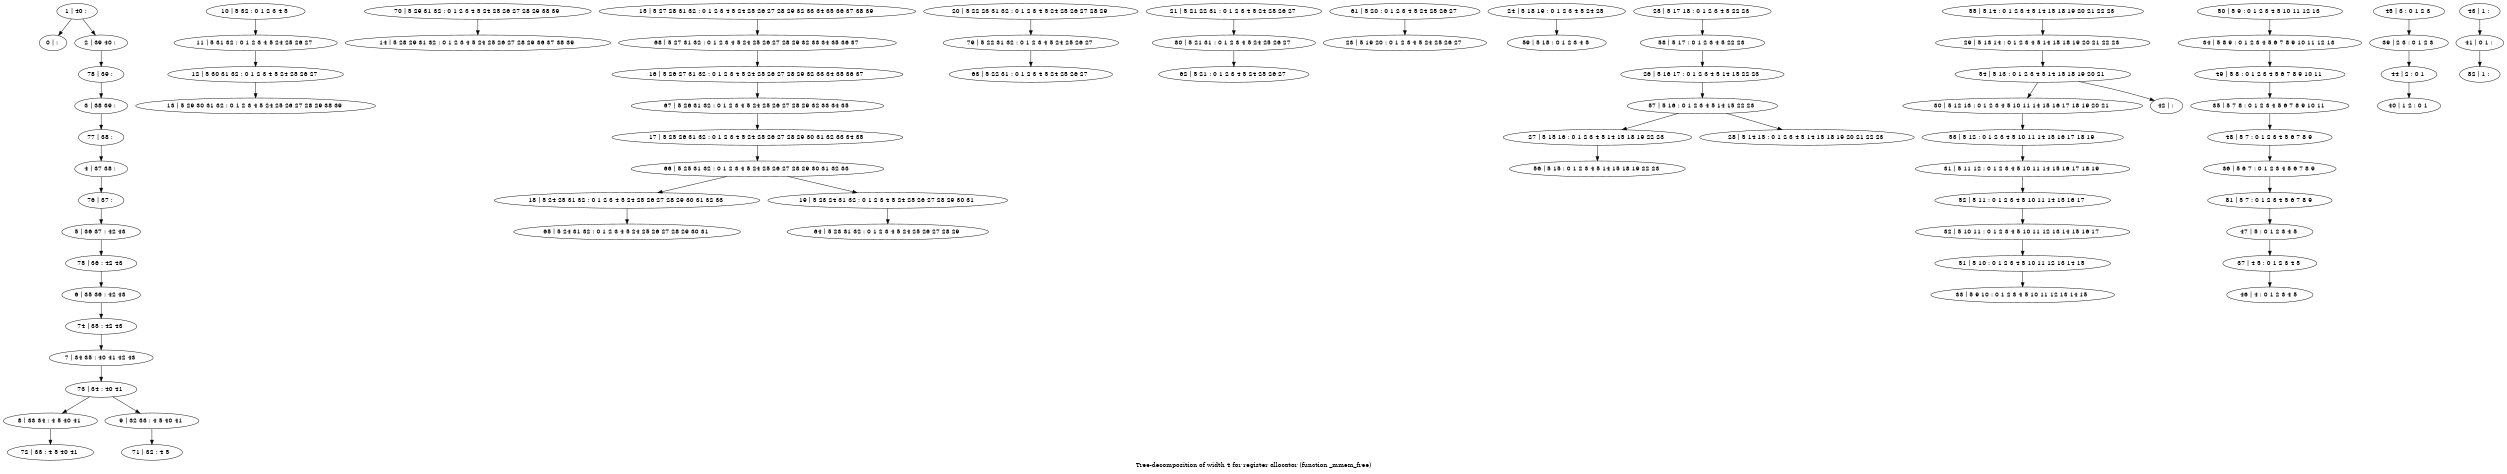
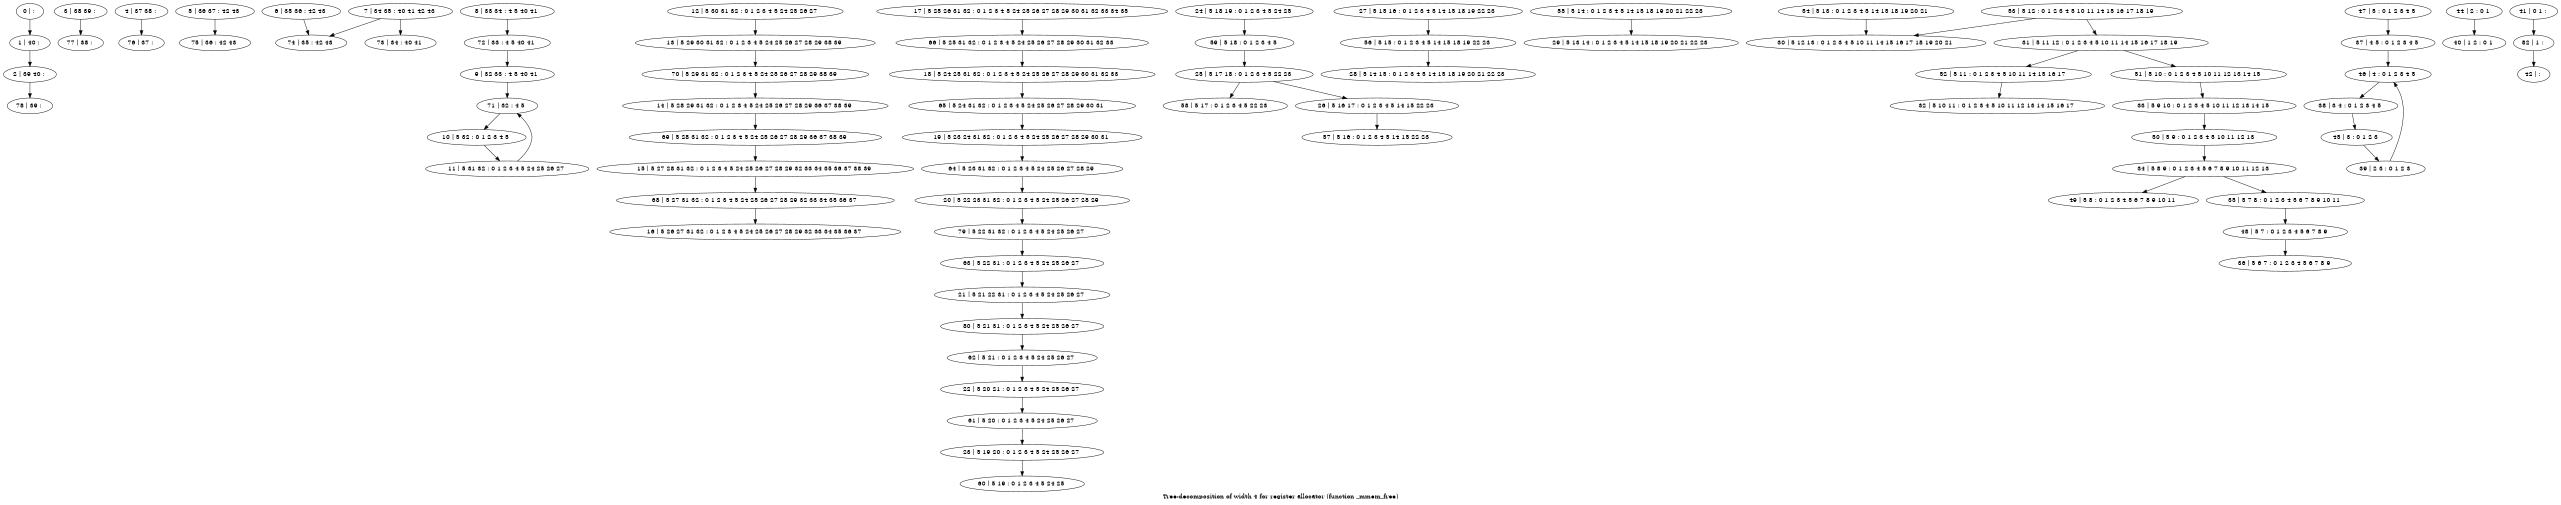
node "43 | 1 :": removed
edge "1 | 40 :" -> "0 | :": reversed
edge "11 | 5 31 32 : 0 1 2 3 4 5 24 25 26 27" -> "12 | 5 30 31 32 : 0 1 2 3 4 5 24 25 26 27": now "11 | 5 31 32 : 0 1 2 3 4 5 24 25 26 27" -> "71 | 32 : 4 5"
edge "13 | 5 29 30 31 32 : 0 1 2 3 4 5 24 25 26 27 28 29 38 39" -> "70 | 5 29 31 32 : 0 1 2 3 4 5 24 25 26 27 28 29 38 39": added
edge "59 | 5 18 : 0 1 2 3 4 5" -> "25 | 5 17 18 : 0 1 2 3 4 5 22 23": added
edge "58 | 5 17 : 0 1 2 3 4 5 22 23" -> "26 | 5 16 17 : 0 1 2 3 4 5 14 15 22 23": now "25 | 5 17 18 : 0 1 2 3 4 5 22 23" -> "26 | 5 16 17 : 0 1 2 3 4 5 14 15 22 23"
edge "29 | 5 13 14 : 0 1 2 3 4 5 14 15 18 19 20 21 22 23" -> "54 | 5 13 : 0 1 2 3 4 5 14 15 18 19 20 21": removed
edge "39 | 2 3 : 0 1 2 3" -> "44 | 2 : 0 1": now "39 | 2 3 : 0 1 2 3" -> "46 | 4 : 0 1 2 3 4 5"
edge "78 | 39 :" -> "3 | 38 39 :": removed
edge "49 | 5 8 : 0 1 2 3 4 5 6 7 8 9 10 11" -> "35 | 5 7 8 : 0 1 2 3 4 5 6 7 8 9 10 11": now "34 | 5 8 9 : 0 1 2 3 4 5 6 7 8 9 10 11 12 13" -> "35 | 5 7 8 : 0 1 2 3 4 5 6 7 8 9 10 11"
edge "54 | 5 13 : 0 1 2 3 4 5 14 15 18 19 20 21" -> "42 | :": now "82 | 1 :" -> "42 | :"
node "67 | 5 26 31 32 : 0 1 2 3 4 5 24 25 26 27 28 29 32 33 34 35": removed
node "38 | 3 4 : 0 1 2 3 4 5": added
edge "30 | 5 12 13 : 0 1 2 3 4 5 10 11 14 15 16 17 18 19 20 21" -> "53 | 5 12 : 0 1 2 3 4 5 10 11 14 15 16 17 18 19": reversed
edge "33 | 5 9 10 : 0 1 2 3 4 5 10 11 12 13 14 15" -> "50 | 5 9 : 0 1 2 3 4 5 10 11 12 13": added
edge "71 | 32 : 4 5" -> "10 | 5 32 : 0 1 2 3 4 5": added
edge "57 | 5 16 : 0 1 2 3 4 5 14 15 22 23" -> "27 | 5 15 16 : 0 1 2 3 4 5 14 15 18 19 22 23": removed
edge "57 | 5 16 : 0 1 2 3 4 5 14 15 22 23" -> "28 | 5 14 15 : 0 1 2 3 4 5 14 15 18 19 20 21 22 23": now "56 | 5 15 : 0 1 2 3 4 5 14 15 18 19 22 23" -> "28 | 5 14 15 : 0 1 2 3 4 5 14 15 18 19 20 21 22 23"
node "69 | 5 28 31 32 : 0 1 2 3 4 5 24 25 26 27 28 29 36 37 38 39": added
edge "77 | 38 :" -> "4 | 37 38 :": removed
edge "64 | 5 23 31 32 : 0 1 2 3 4 5 24 25 26 27 28 29" -> "20 | 5 22 23 31 32 : 0 1 2 3 4 5 24 25 26 27 28 29": added
edge "66 | 5 25 31 32 : 0 1 2 3 4 5 24 25 26 27 28 29 30 31 32 33" -> "19 | 5 23 24 31 32 : 0 1 2 3 4 5 24 25 26 27 28 29 30 31": now "65 | 5 24 31 32 : 0 1 2 3 4 5 24 25 26 27 28 29 30 31" -> "19 | 5 23 24 31 32 : 0 1 2 3 4 5 24 25 26 27 28 29 30 31"
node "81 | 5 7 : 0 1 2 3 4 5 6 7 8 9": removed
edge "76 | 37 :" -> "5 | 36 37 : 42 43": removed
edge "32 | 5 10 11 : 0 1 2 3 4 5 10 11 12 13 14 15 16 17" -> "51 | 5 10 : 0 1 2 3 4 5 10 11 12 13 14 15": now "31 | 5 11 12 : 0 1 2 3 4 5 10 11 14 15 16 17 18 19" -> "51 | 5 10 : 0 1 2 3 4 5 10 11 12 13 14 15"
edge "75 | 36 : 42 43" -> "6 | 35 36 : 42 43": removed
edge "63 | 5 22 31 : 0 1 2 3 4 5 24 25 26 27" -> "21 | 5 21 22 31 : 0 1 2 3 4 5 24 25 26 27": added
edge "74 | 35 : 42 43" -> "7 | 34 35 : 40 41 42 43": reversed
node "22 | 5 20 21 : 0 1 2 3 4 5 24 25 26 27": added
edge "73 | 34 : 40 41" -> "8 | 33 34 : 4 5 40 41": removed
edge "73 | 34 : 40 41" -> "9 | 32 33 : 4 5 40 41": now "72 | 33 : 4 5 40 41" -> "9 | 32 33 : 4 5 40 41"
node "60 | 5 19 : 0 1 2 3 4 5 24 25": added
